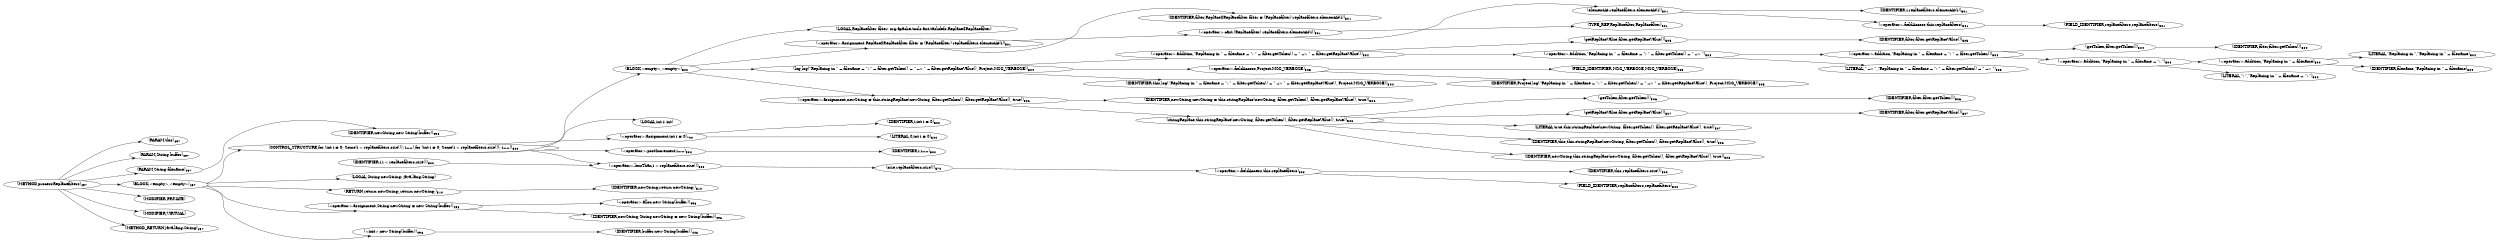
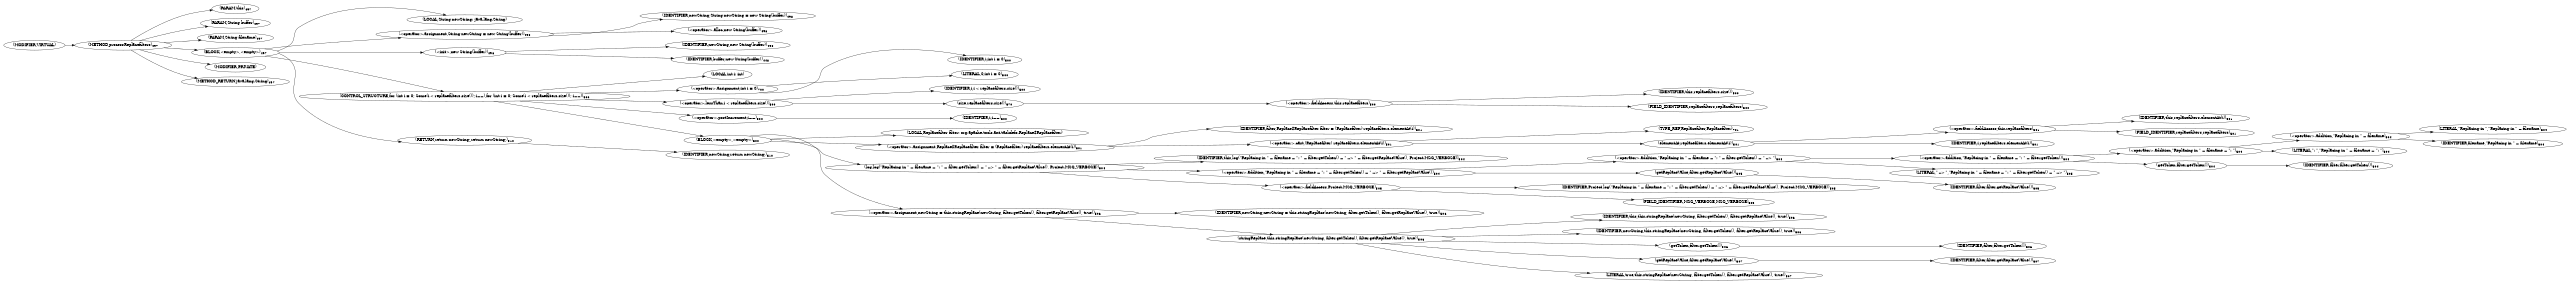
node "(TYPE_REF,Replacefilter,Replacefilter)": text "501" -> "701"
node "(IDENTIFIER,this,replacefilters.elementAt(i))": added
edge "(PARAM,String filename)" -> "(IDENTIFIER,newString,new String(buffer))": now "(<init>,new String(buffer))" -> "(IDENTIFIER,newString,new String(buffer))"
edge "(IDENTIFIER,i,i < replacefilters.size())" -> "(<operator>.lessThan,i < replacefilters.size())": reversed
edge "(METHOD,processReplacefilters)" -> "(MODIFIER,VIRTUAL)": reversed
